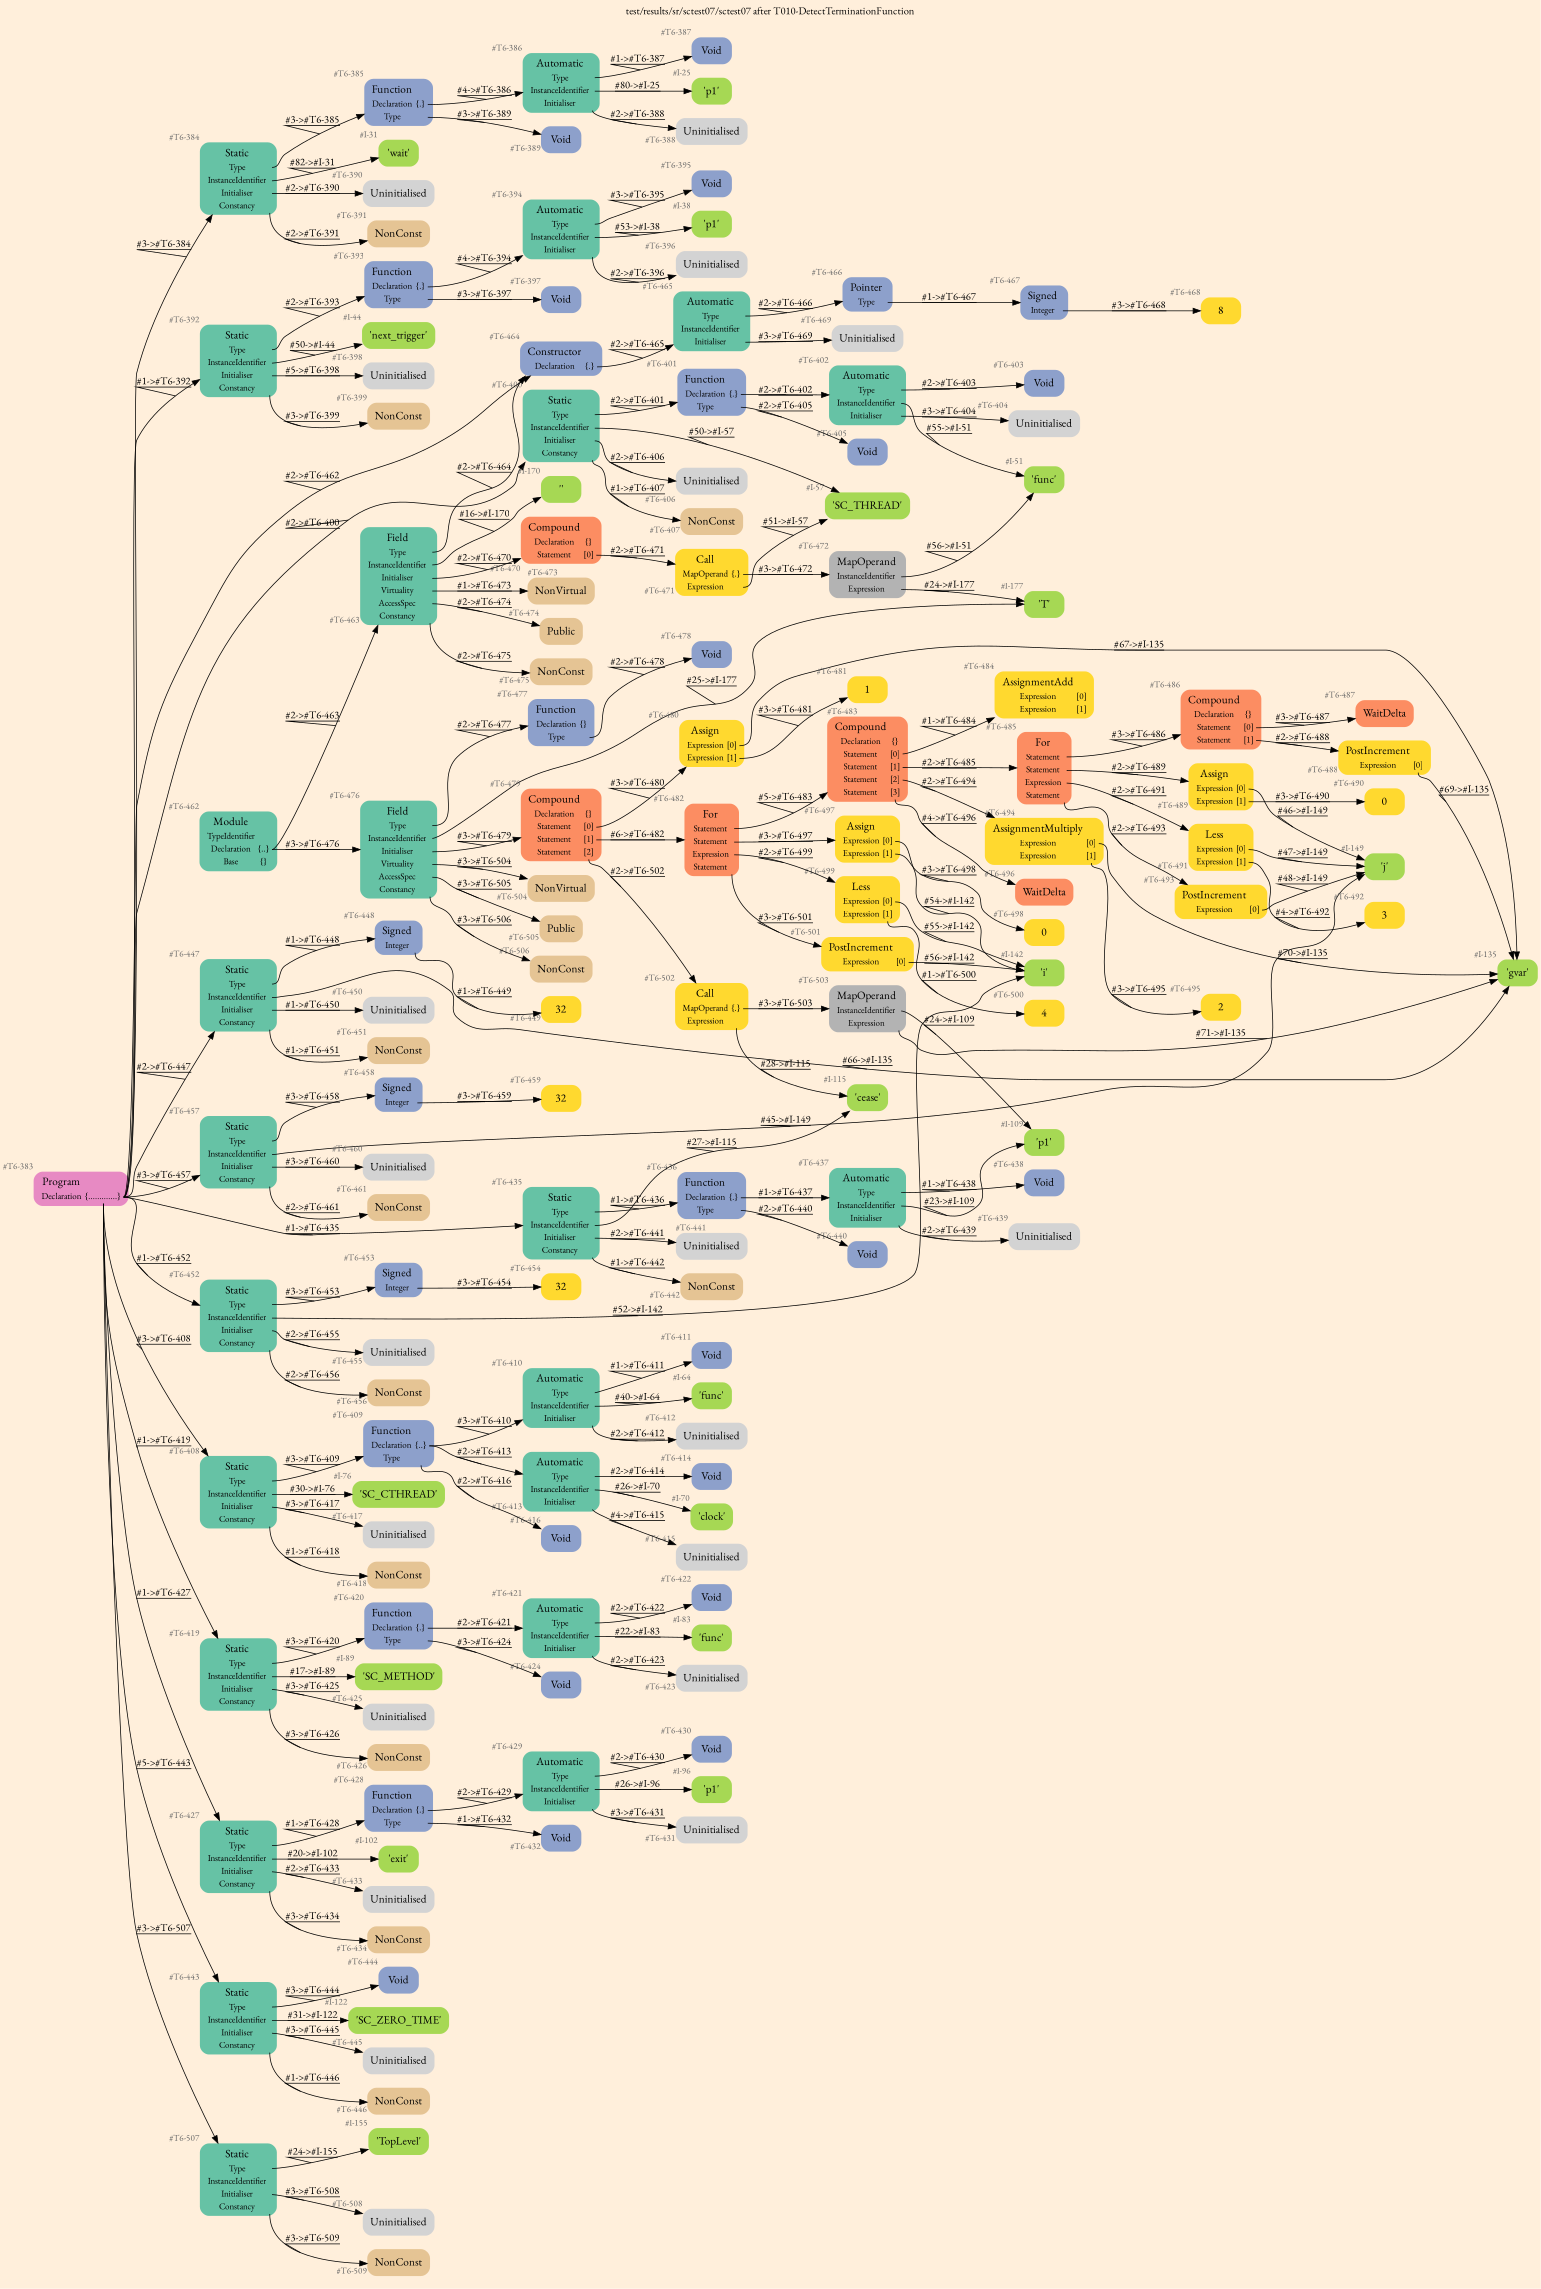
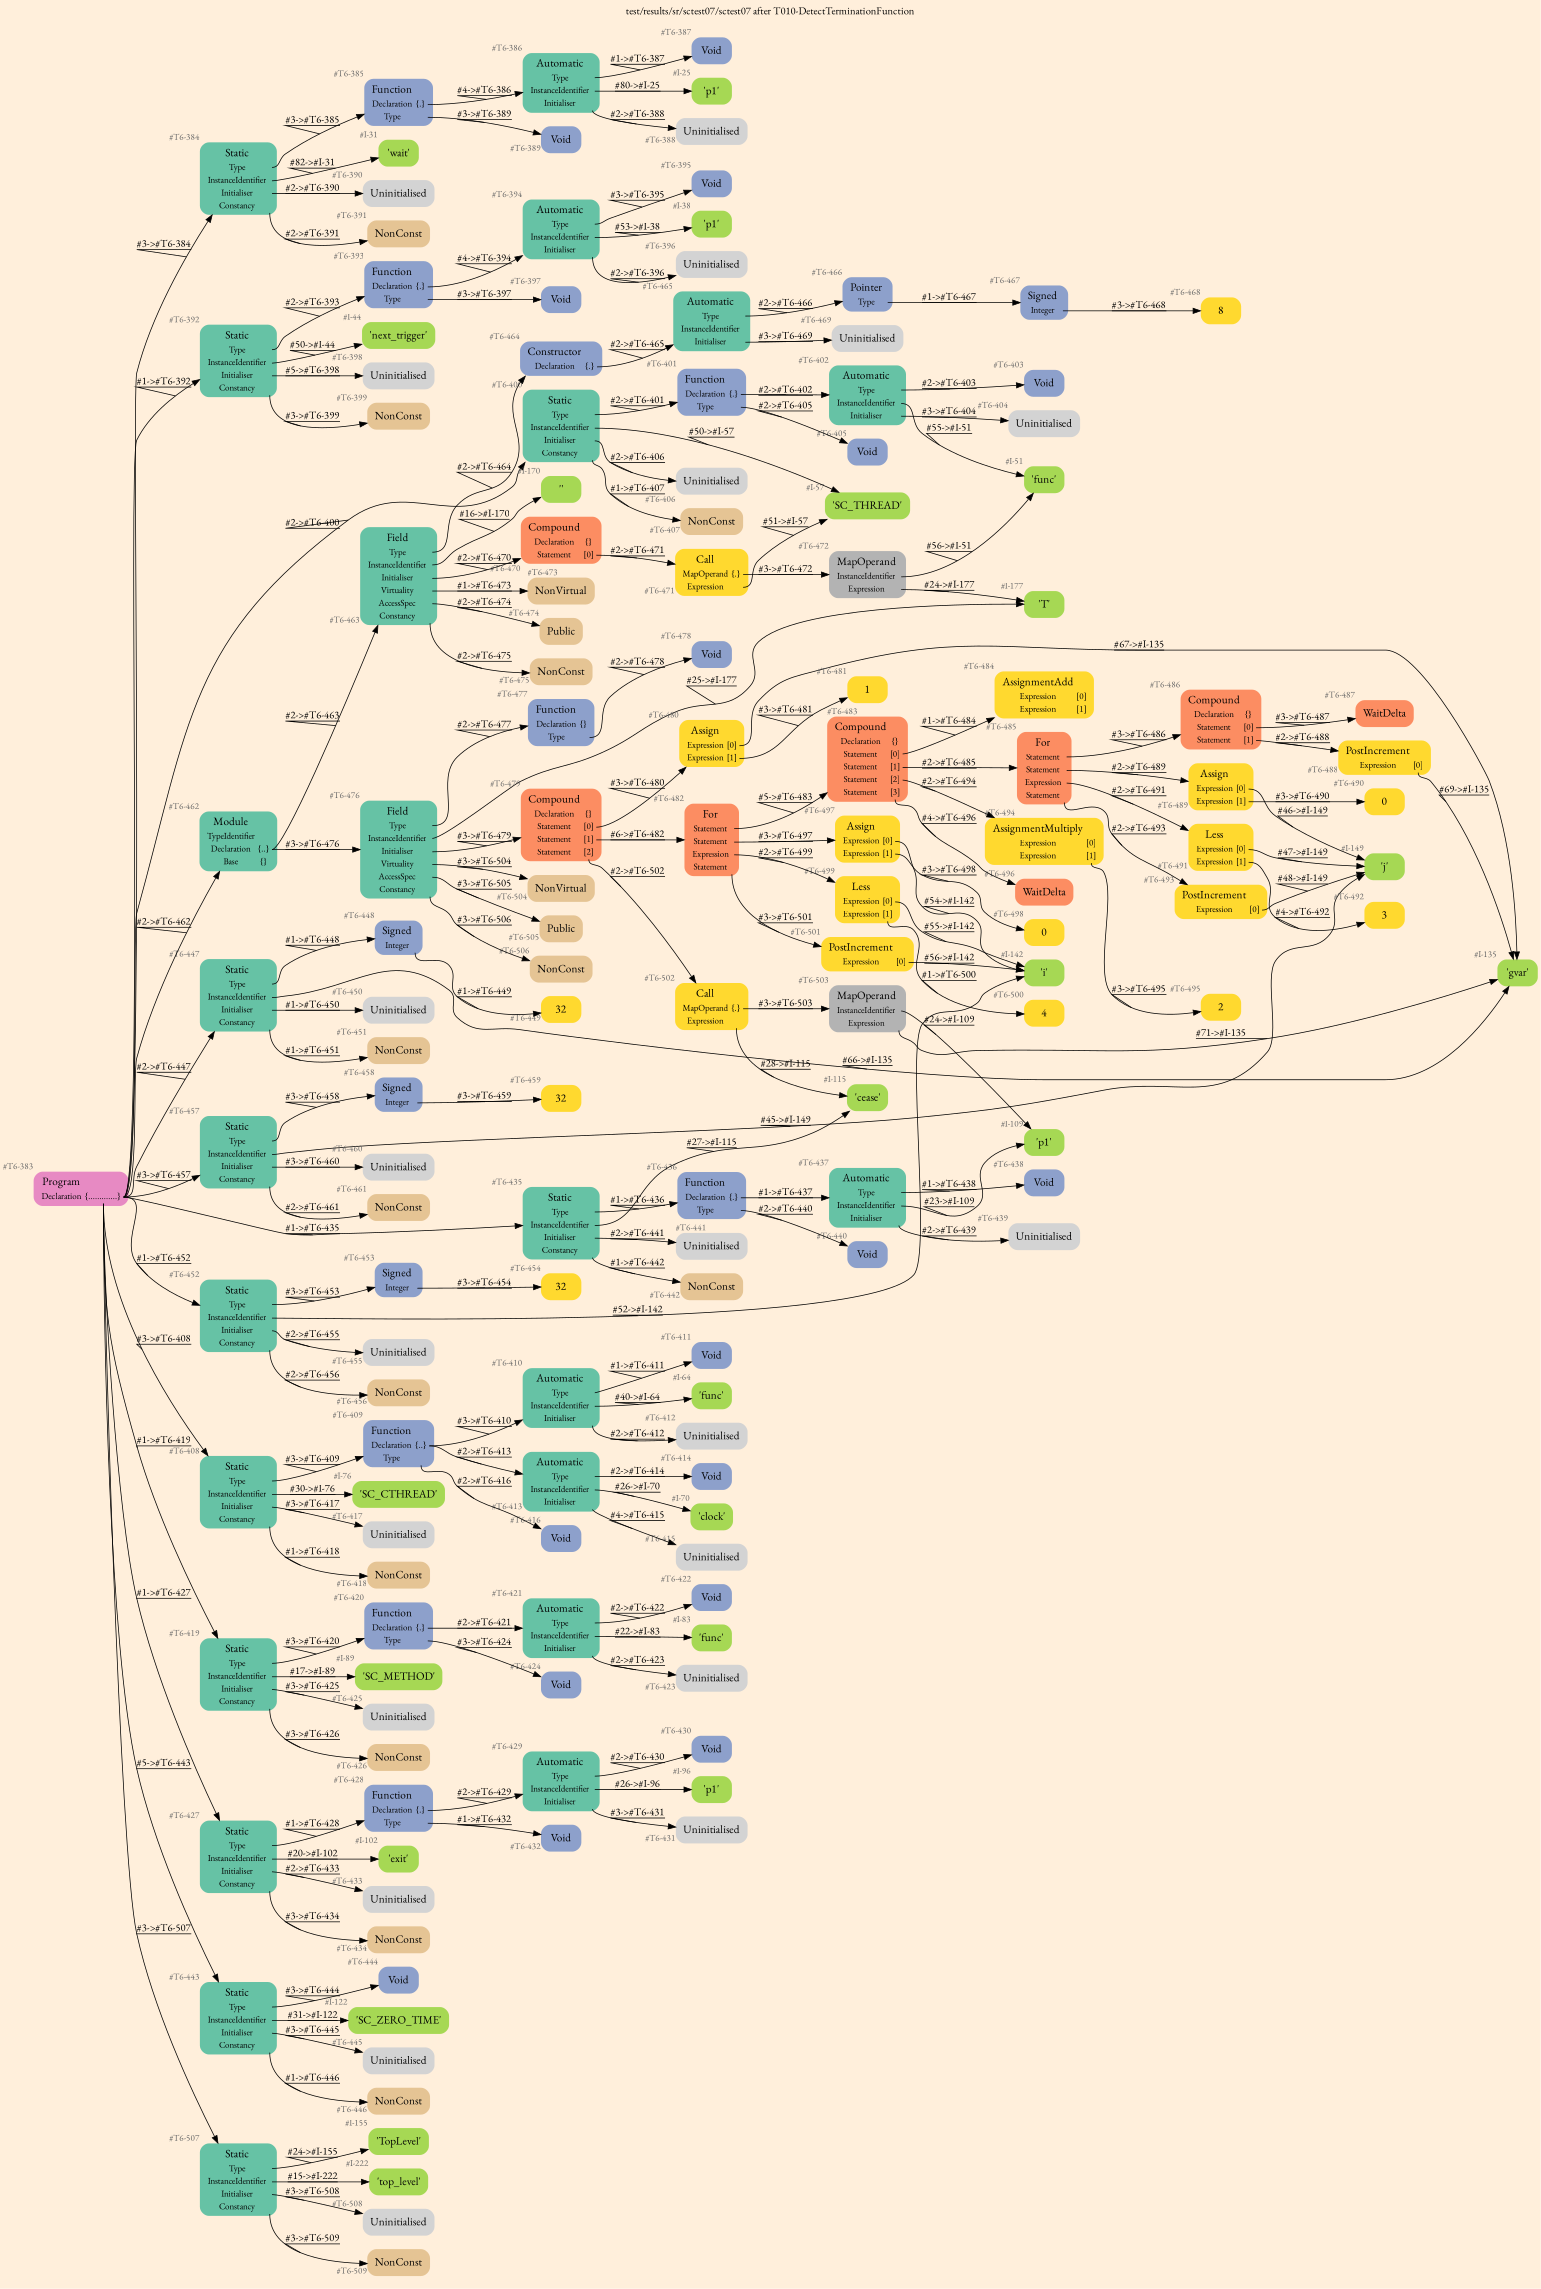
edge "Program" -> "Constructor": now "Program" -> "Module"
edge "AssignmentMultiply" -> "'gvar'": removed, label "#70->#I-135"
node "'top_level'": added
